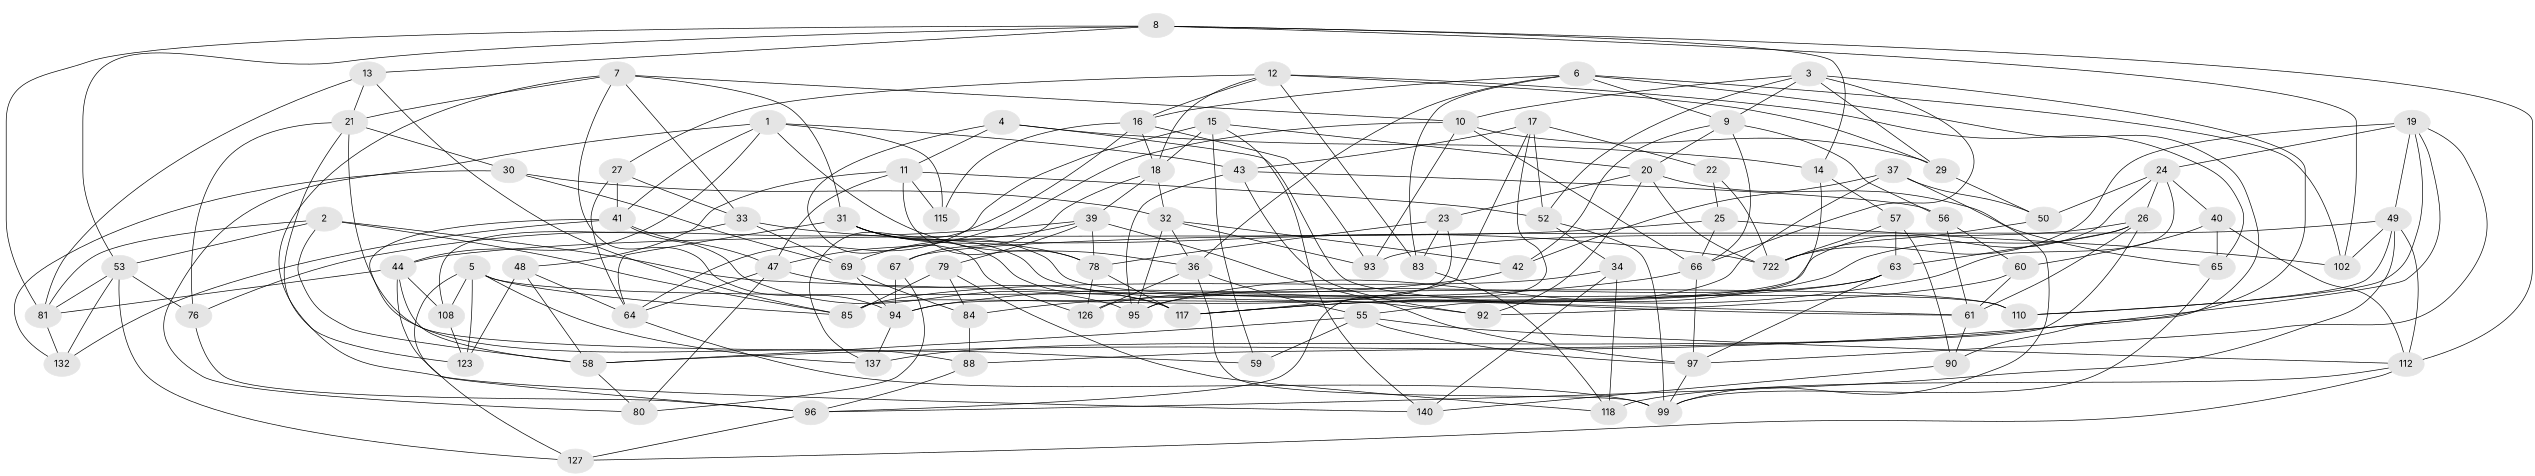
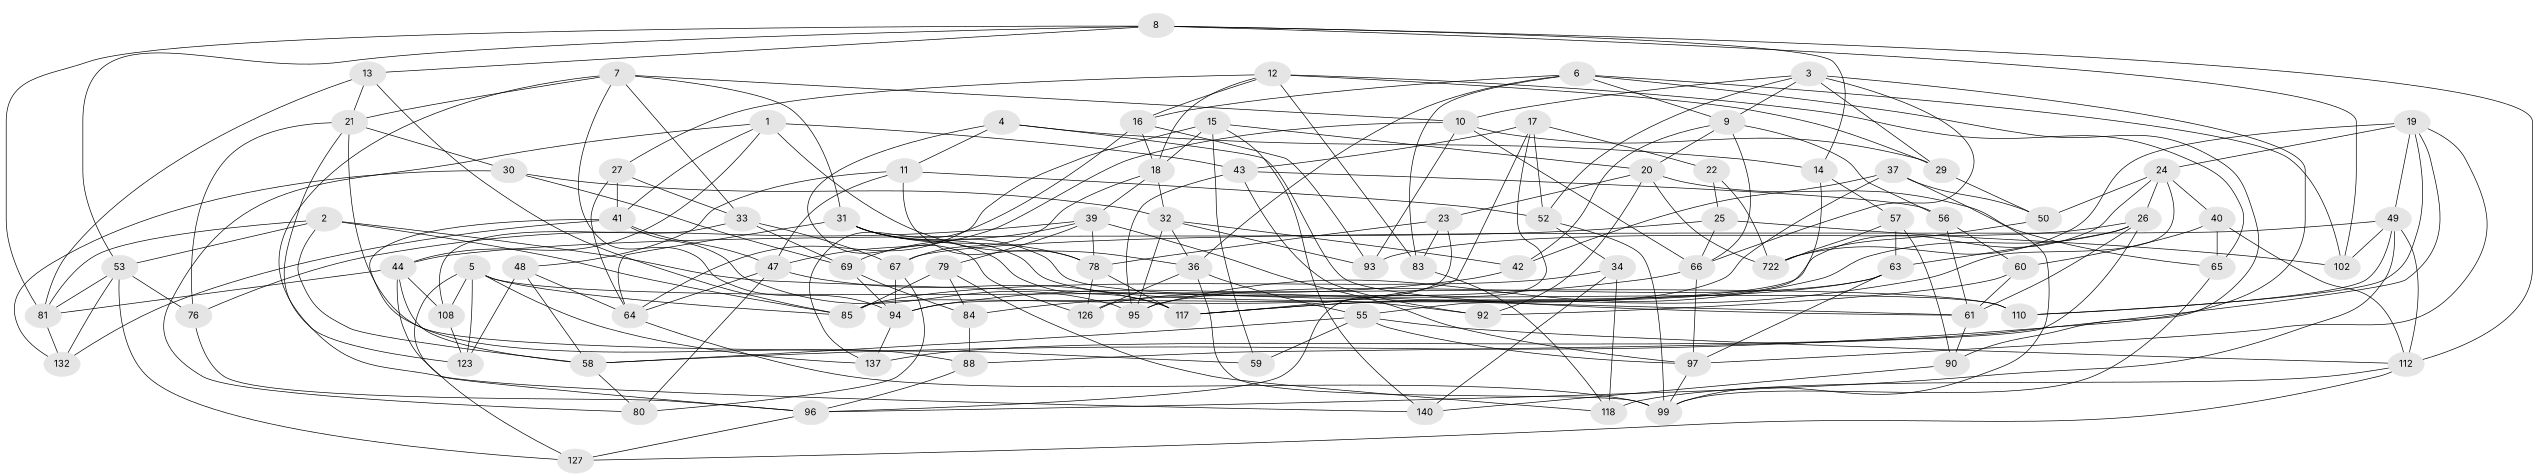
node "115": removed
edge "33" -- "722": now "33" -- "67"
